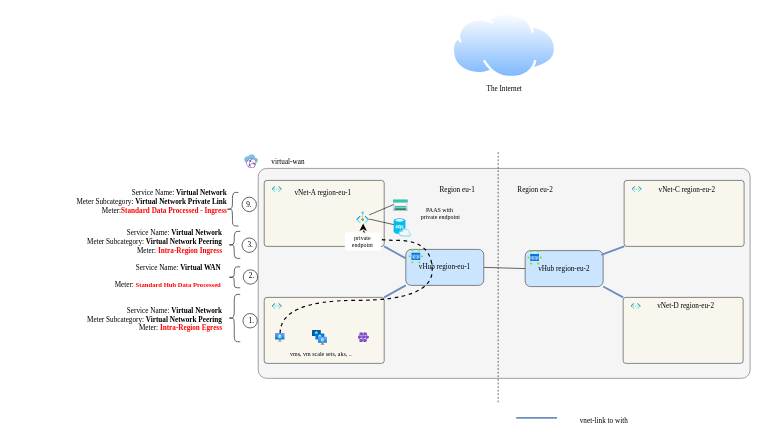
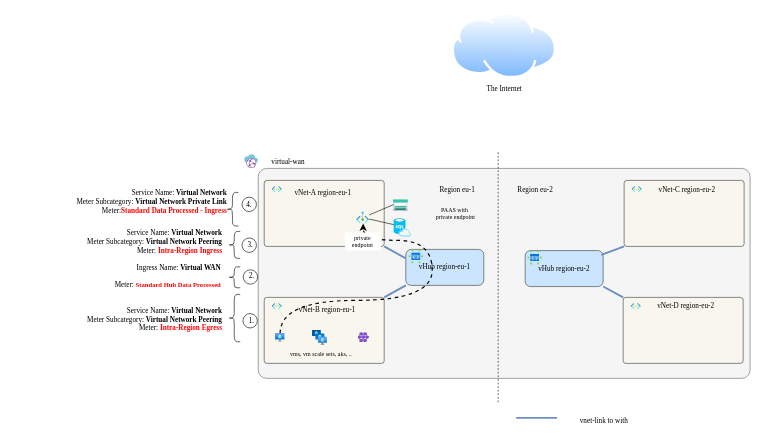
node "9.": label "9." -> "4."
node "PAAS with private endpoint": moved (441, 213) -> (456, 213)
edge "vHub region-eu-1" -- "vHub region-eu-2": removed
node "Service Name: Virtual WAN Meter: Standard Hub Data Processed": label "Service Name: Virtual WAN Meter: Standard Hub Data Processed" -> "Ingress Name: Virtual WAN Meter: Standard Hub Data Processed"
node "vNet-B region-eu-1": added
